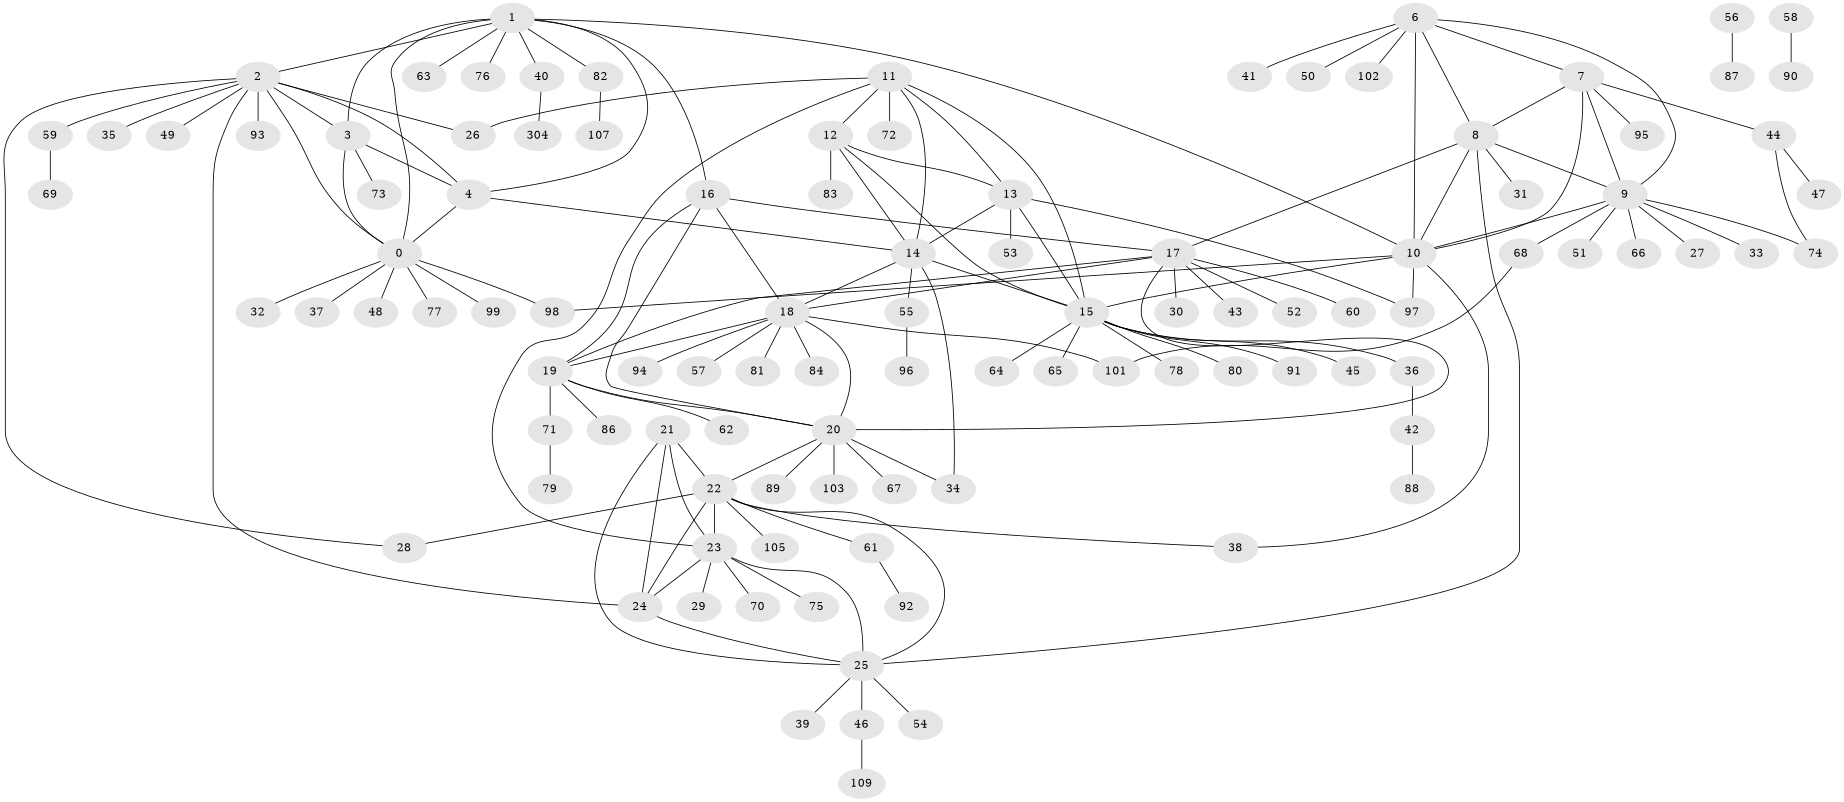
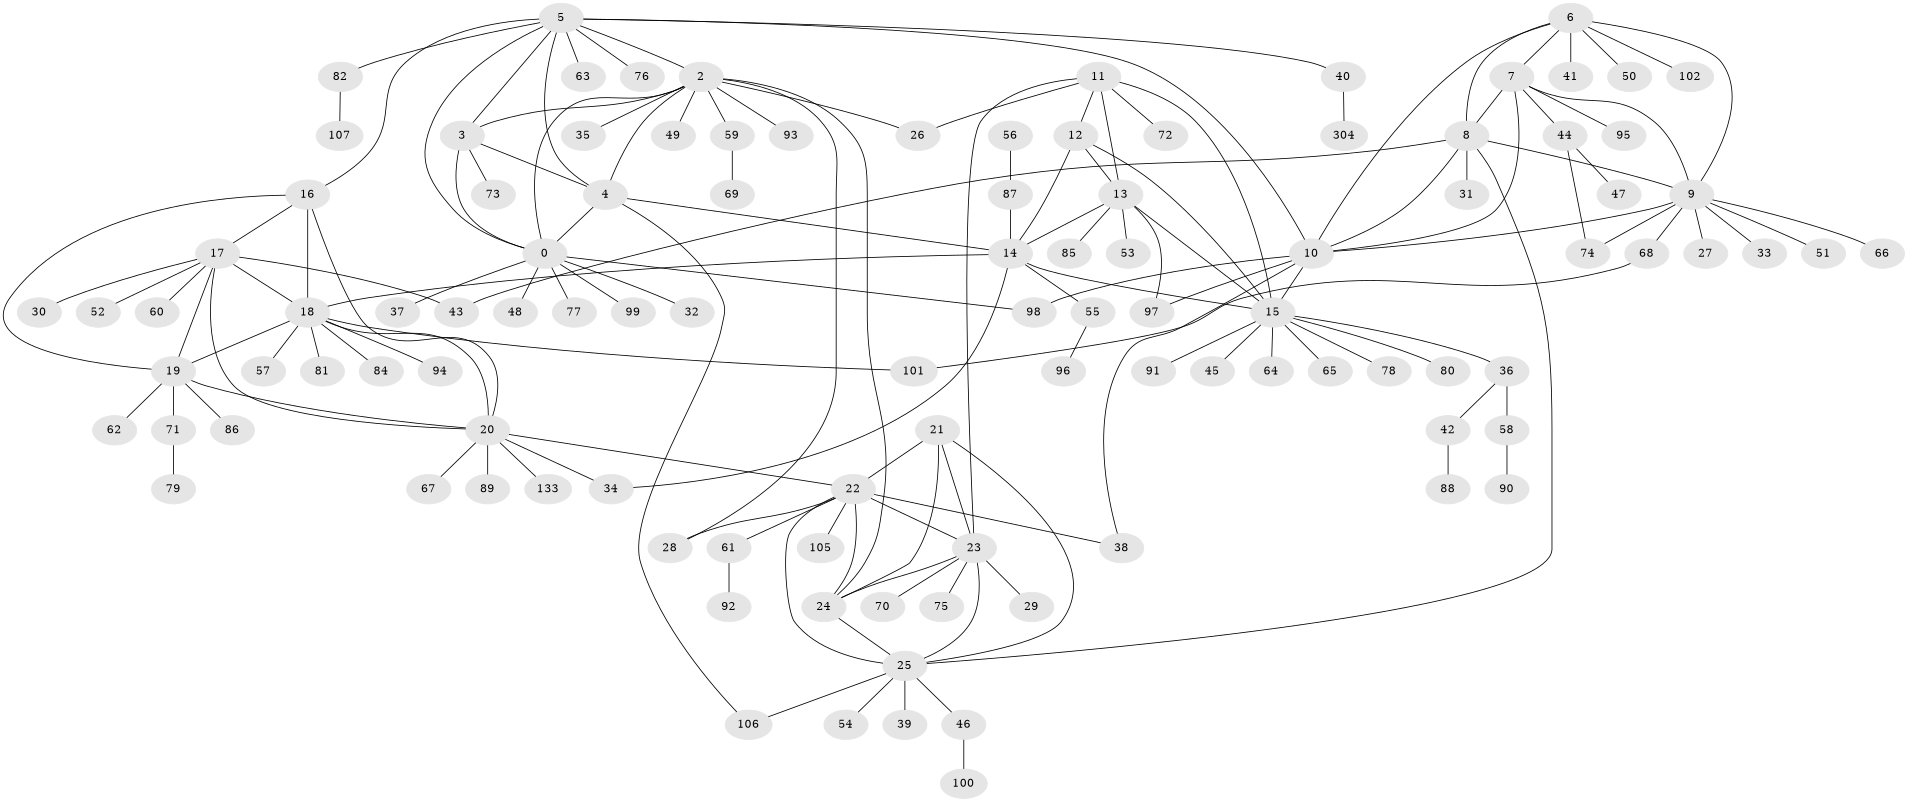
node "1": label "1" -> "5"
edge "11" -- "14": now "87" -- "14"
node "83": removed
edge "8" -- "17": now "8" -- "43"
node "85": added
edge "36" -- "58": added
node "103": label "103" -> "133"
node "106": added
node "109": label "109" -> "100"
